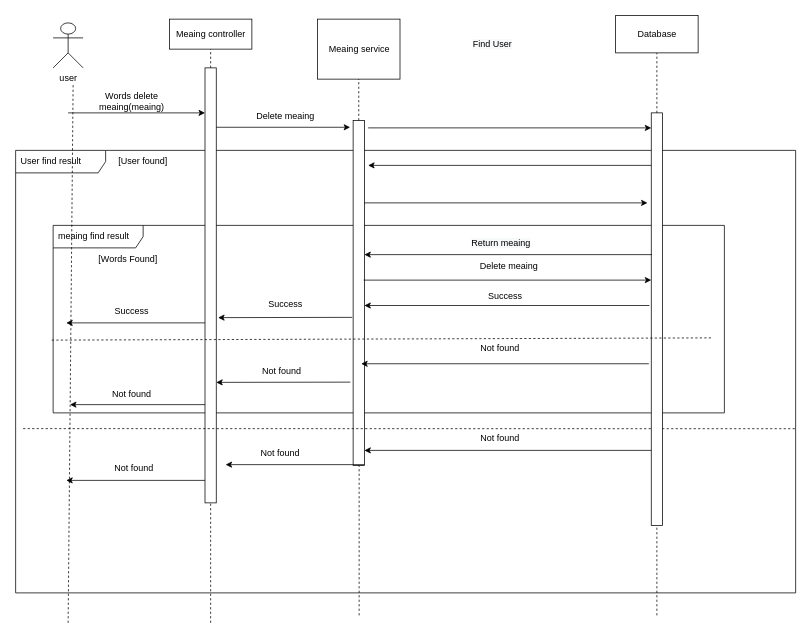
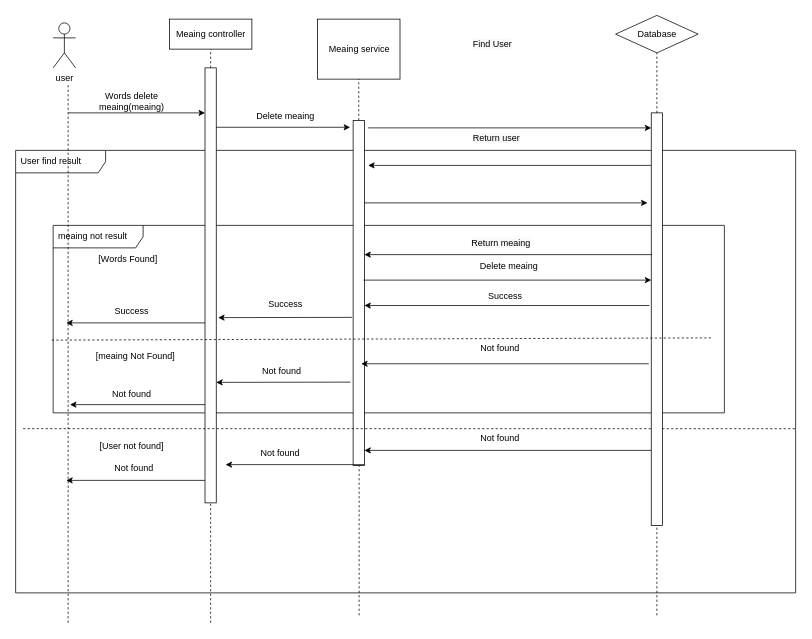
node "Database": shape rectangle -> diamond
node "user": size 30x45 -> 23x45
node "Return user": added
node "[User found]": removed
node "meaing find result": label "meaing find result" -> "meaing not result"
node "[meaing Not Found]": added
node "[User not found]": added
